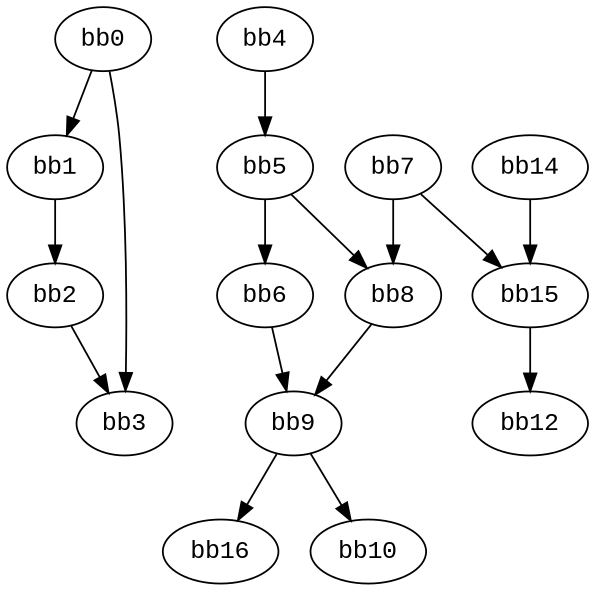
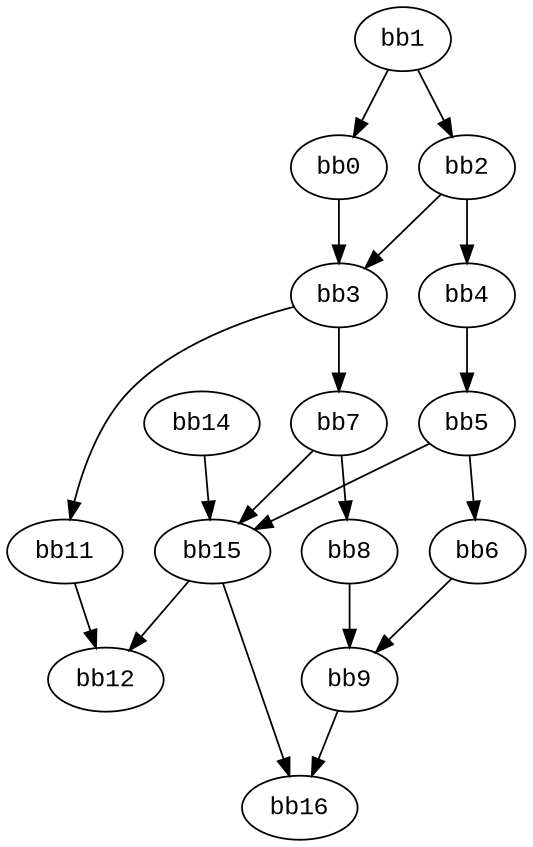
edge "bb0" -> "bb1": reversed
edge "bb2" -> "bb4": added
edge "bb5" -> "bb8": now "bb5" -> "bb15"
edge "bb3" -> "bb7": added
node "bb11": added
node "bb10": removed
edge "bb15" -> "bb16": added
